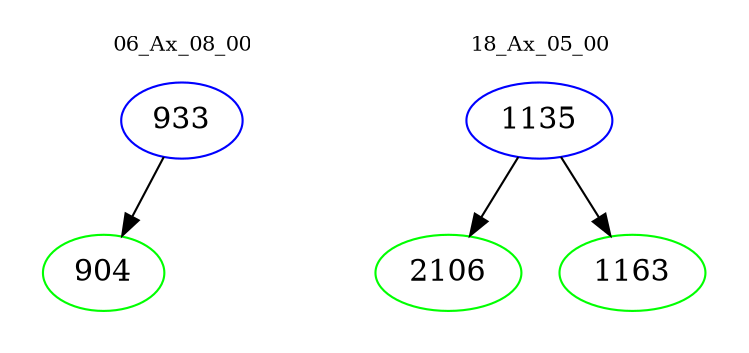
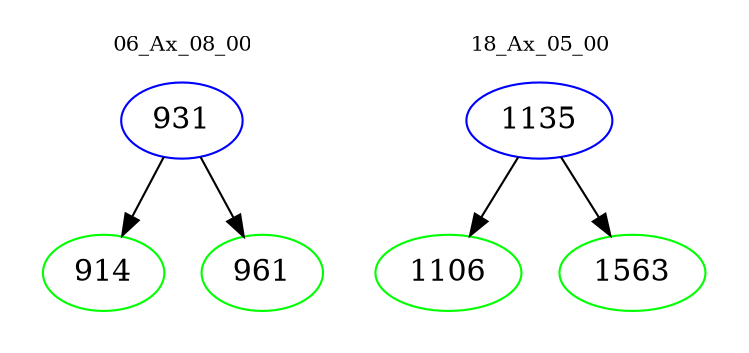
node "933": label "933" -> "931"
node "904": label "904" -> "914"
node "961": added
node "2106": label "2106" -> "1106"
node "1163": label "1163" -> "1563"
